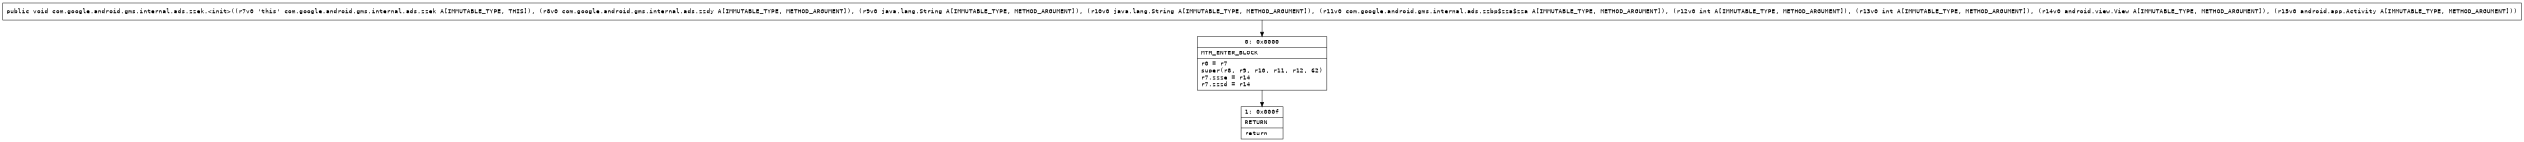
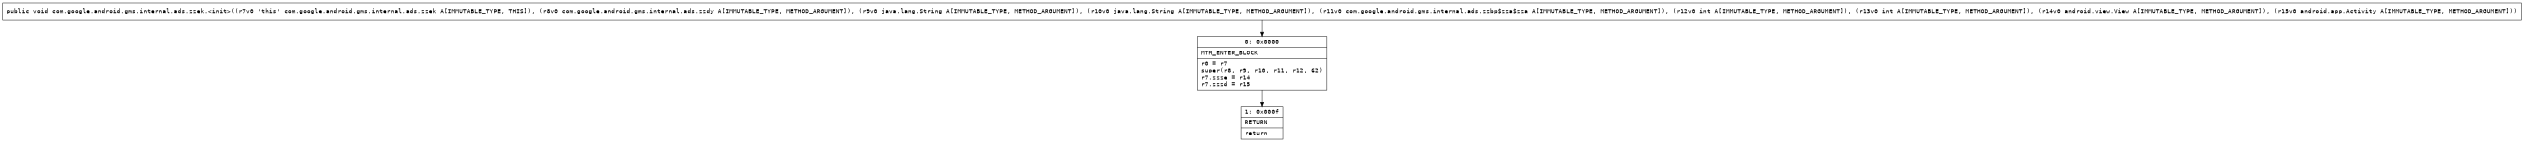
node "0: 0x0000": text "r7.zzzd = r14" -> "r7.zzzd = r15"
